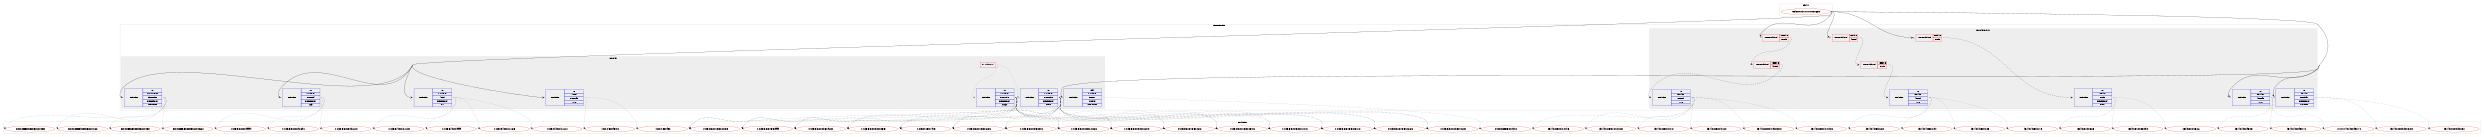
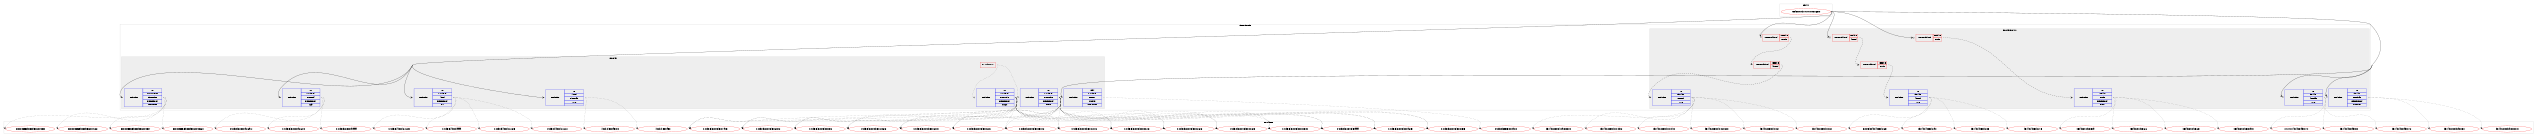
node "sys-devel/net-1.7.9-r3": label "sys-devel/net-1.7.9-r3" -> "sys-devel/automake-1.7.9-r3"
node "dev-libs/libressl-2.6.5": label "dev-libs/libressl-2.6.5" -> "automake-libs/libressl-2.6.5"
node "net-libs/gnutls-3.5.19": added
